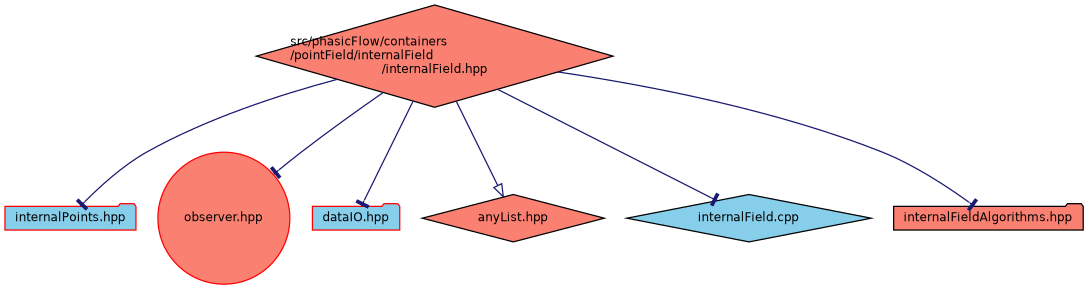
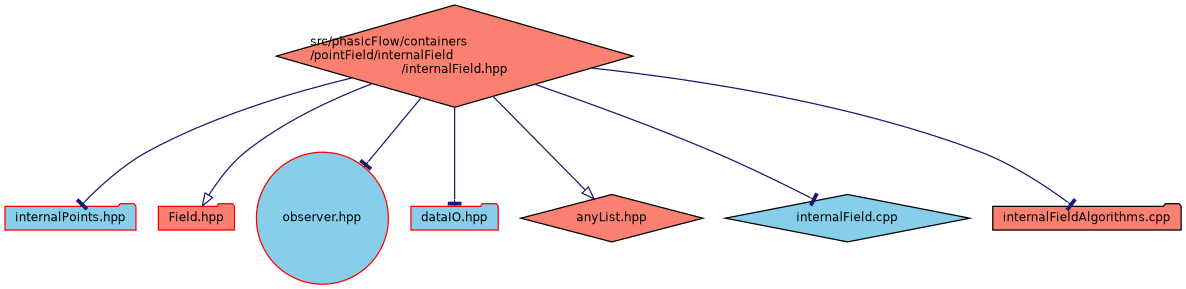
node "Field.hpp": added
node "observer.hpp": fillcolor salmon -> skyblue
node "internalFieldAlgorithms.hpp": label "internalFieldAlgorithms.hpp" -> "internalFieldAlgorithms.cpp"
